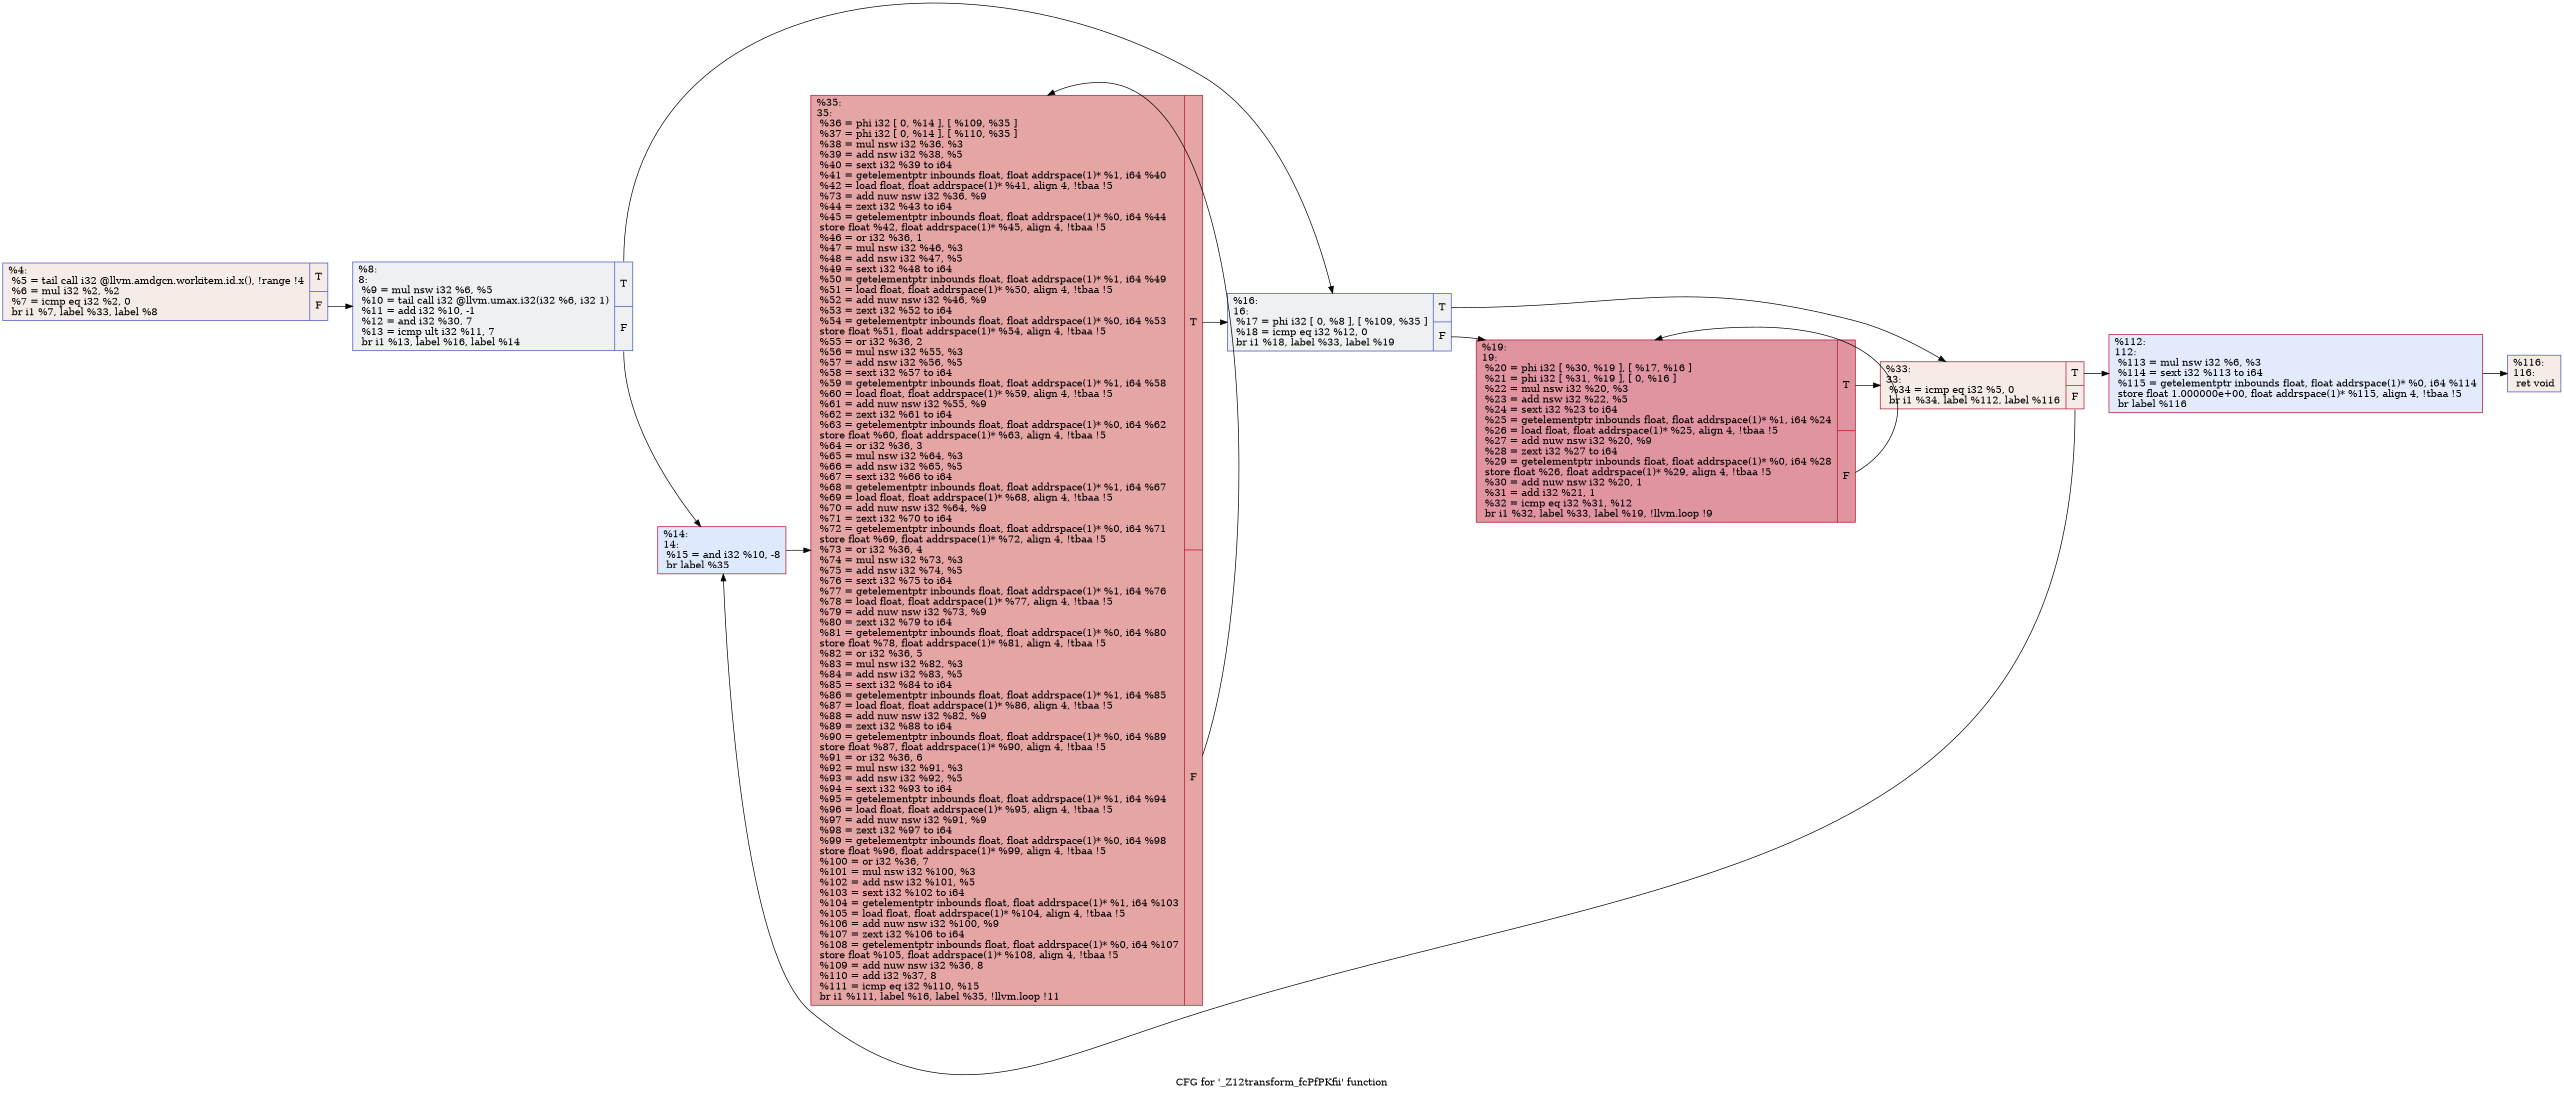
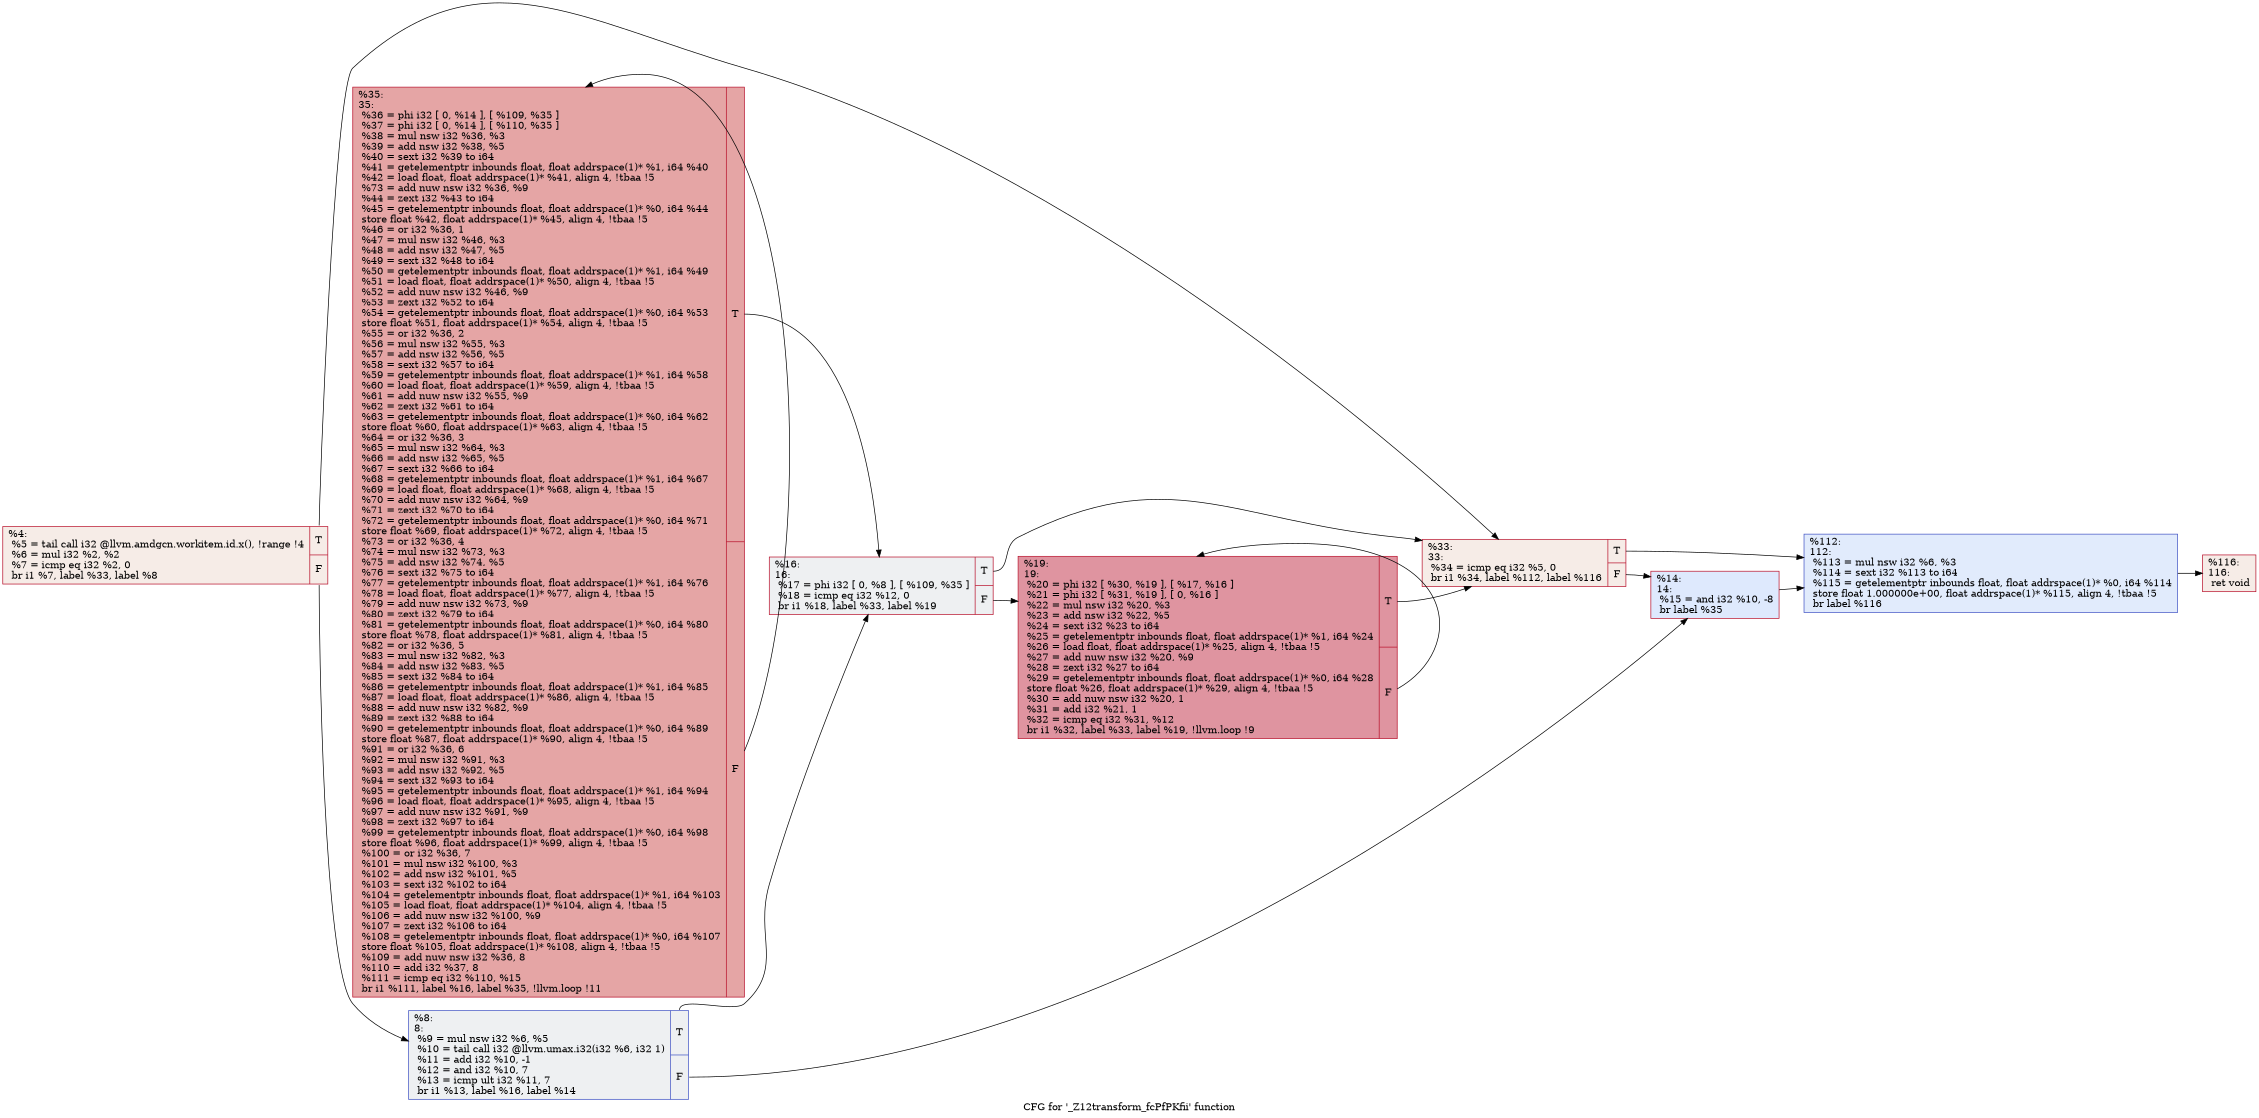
edge "%4:" -> "%33:": added
node "%4:": color #3d50c3ff -> #b70d28ff
node "%8:": text "%12 = and i32 %30, 7" -> "%12 = and i32 %10, 7"
node "%16:": color #3d50c3ff -> #b70d28ff
node "%112:": color #b70d28ff -> #3d50c3ff
node "%116:": color #3d50c3ff -> #b70d28ff
edge "%14:" -> "%35:": now "%14:" -> "%112:"
